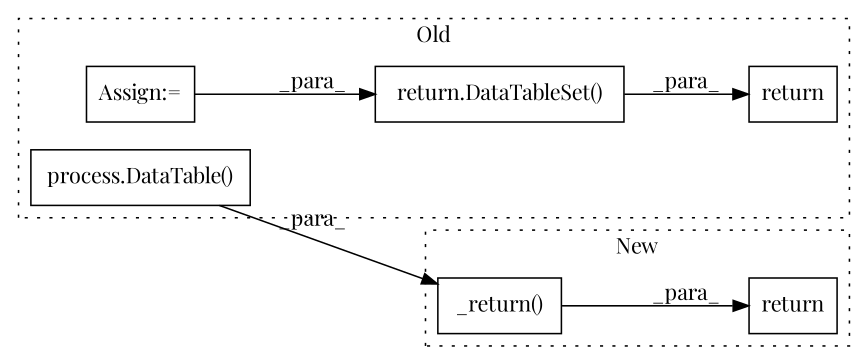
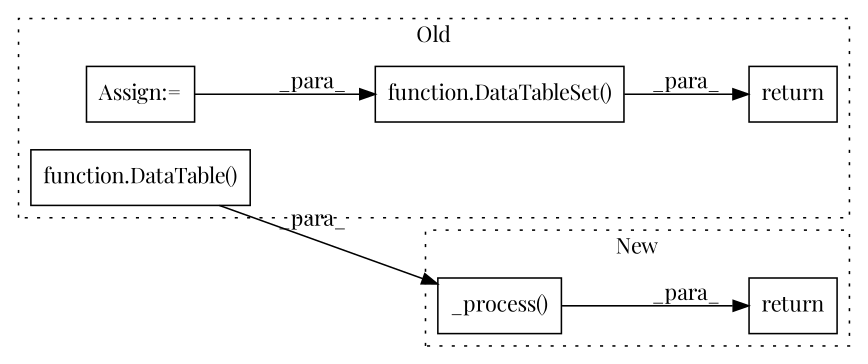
node "return.DataTableSet()": label "return.DataTableSet()" -> "function.DataTableSet()"
node "process.DataTable()": label "process.DataTable()" -> "function.DataTable()"
node "_return()": label "_return()" -> "_process()"
